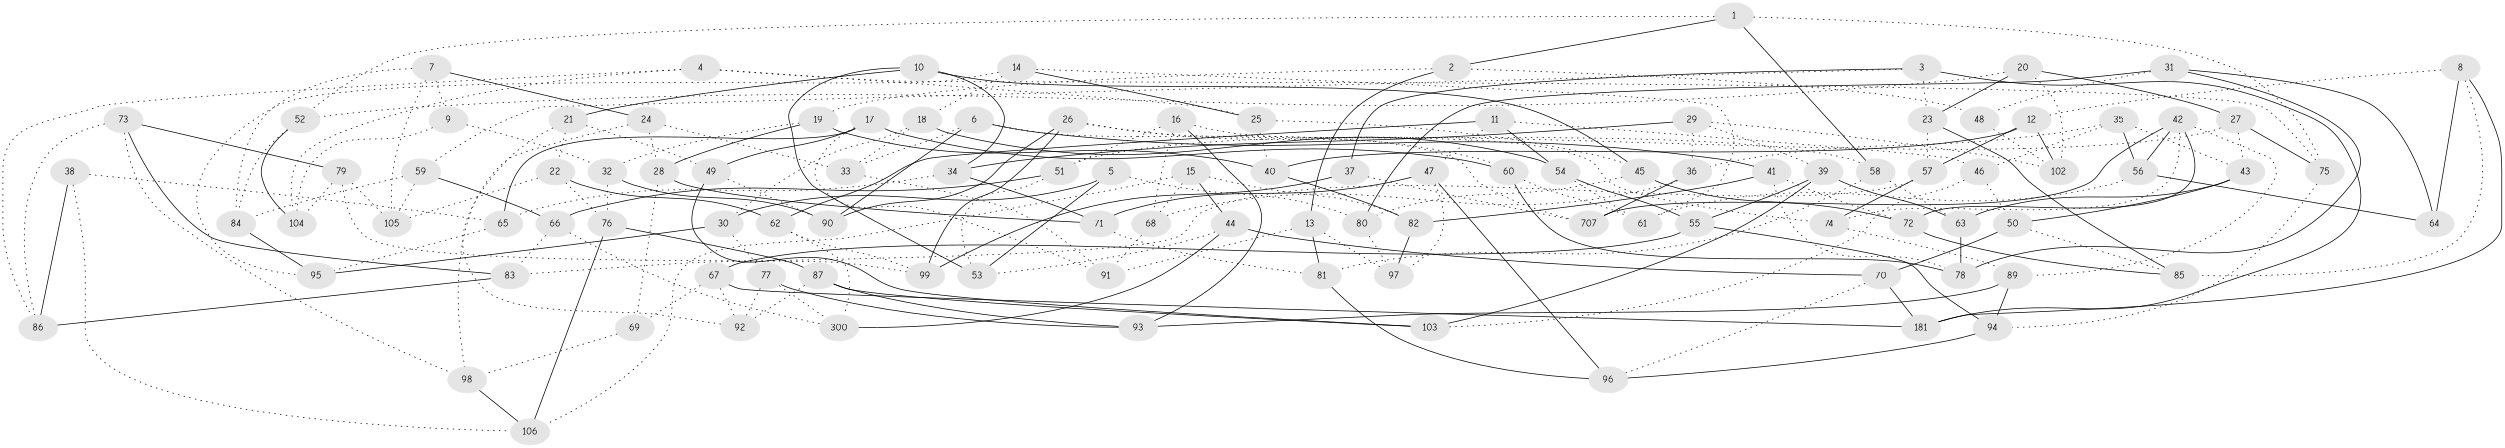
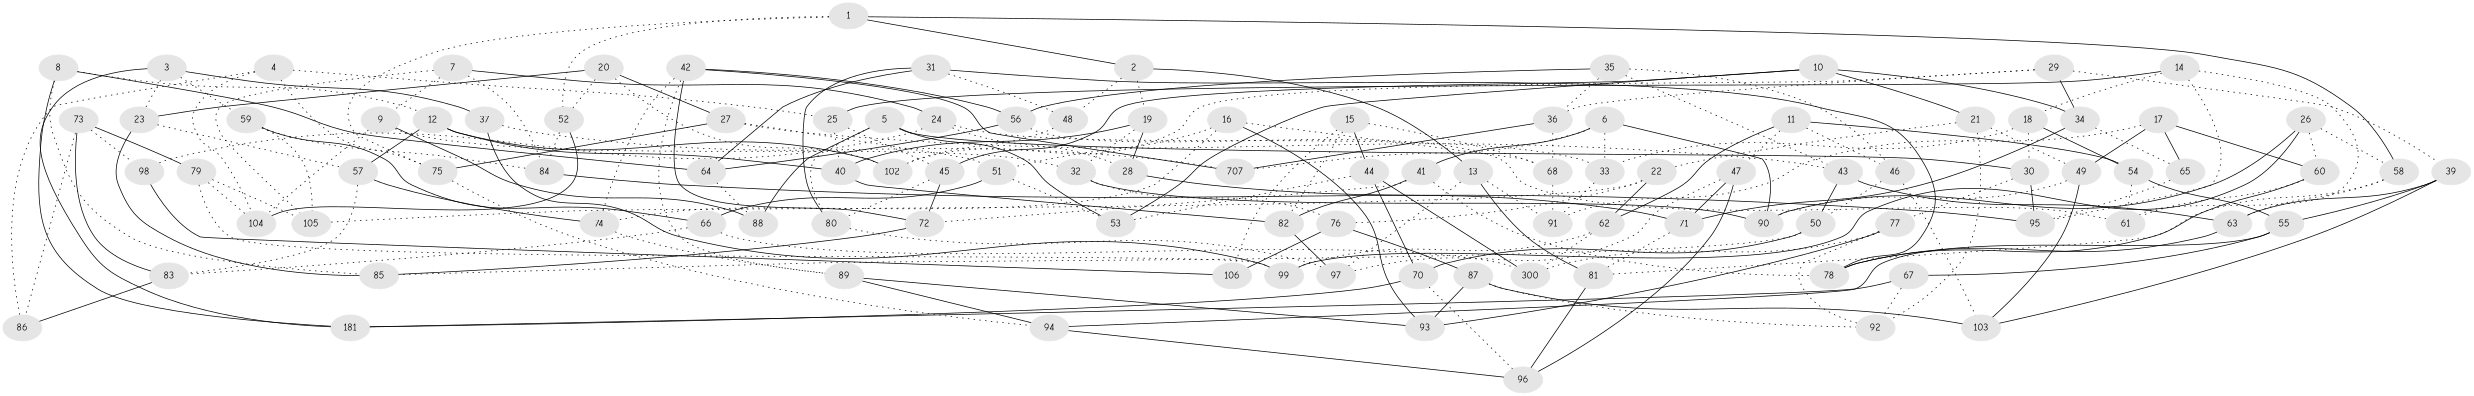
node "38": removed
node "88": added
node "69": removed
